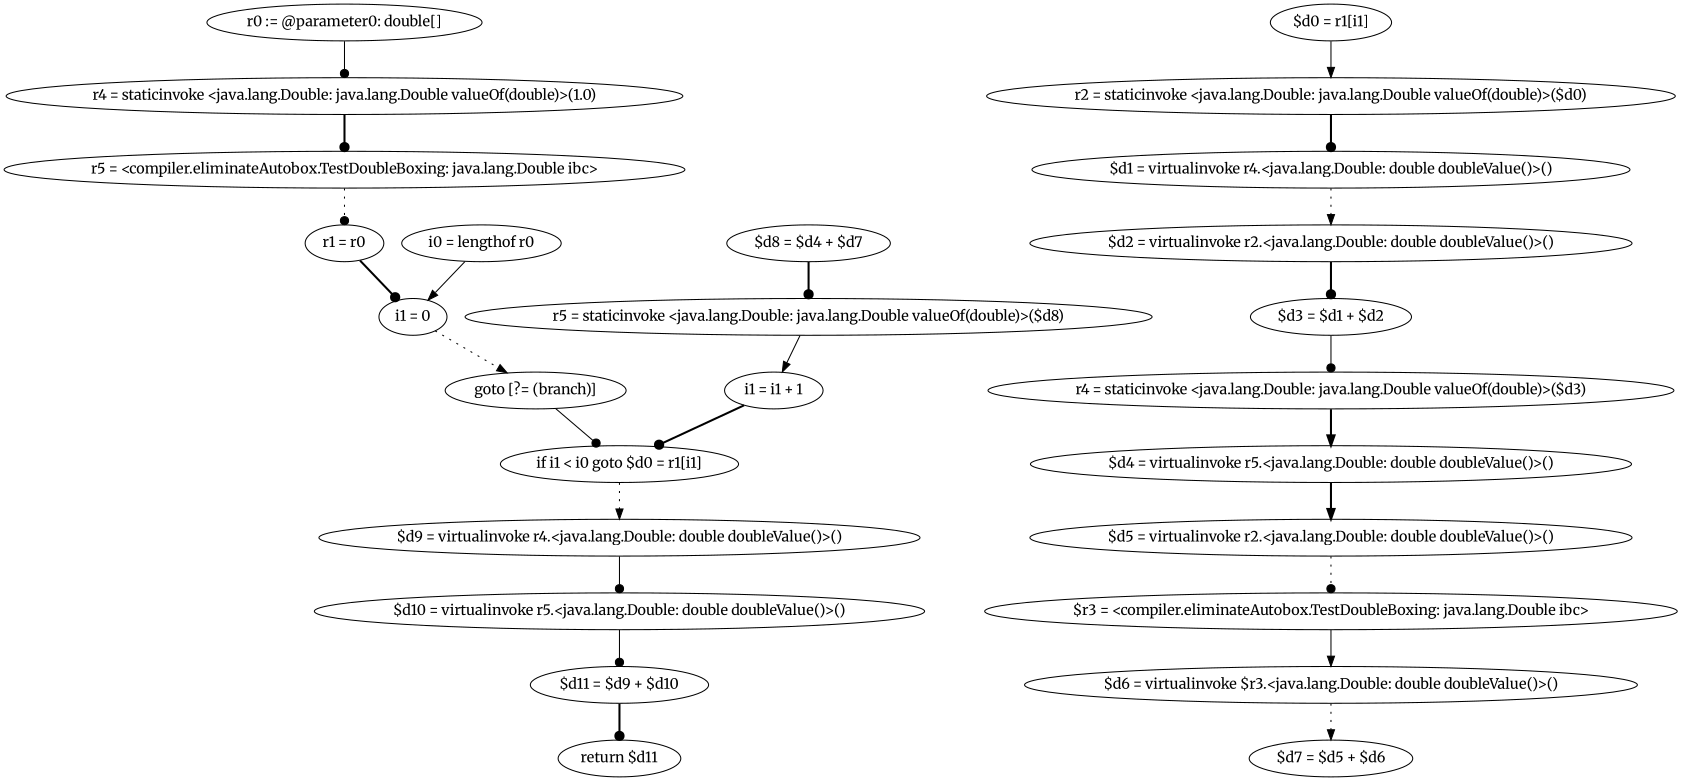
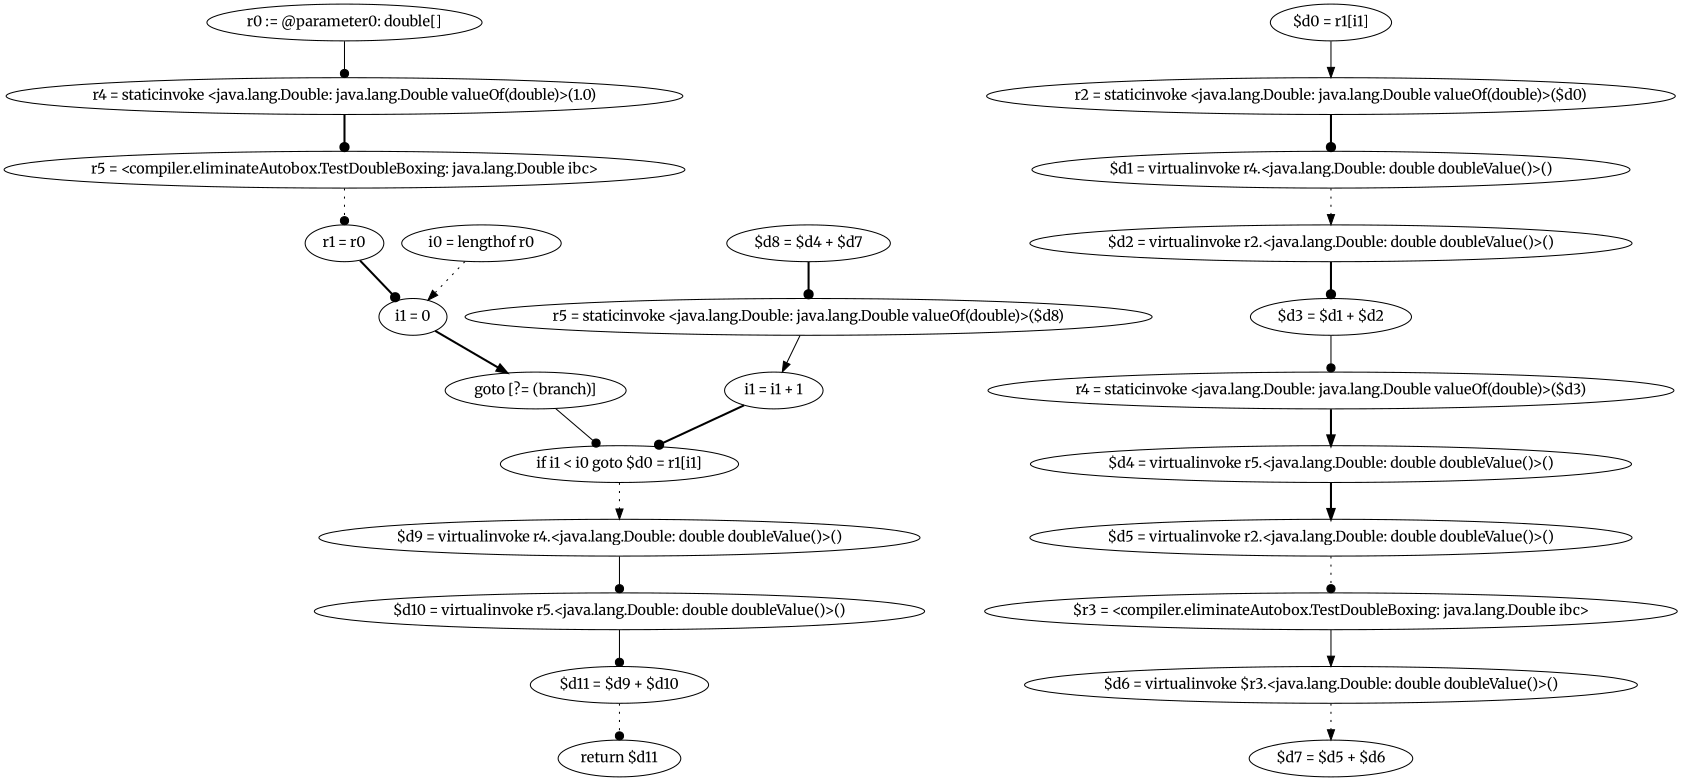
edge "i0 = lengthof r0" -> "i1 = 0": style solid -> dotted
edge "i1 = 0" -> "goto [?= (branch)]": style dotted -> bold
edge "$d11 = $d9 + $d10" -> "return $d11": style bold -> dotted
